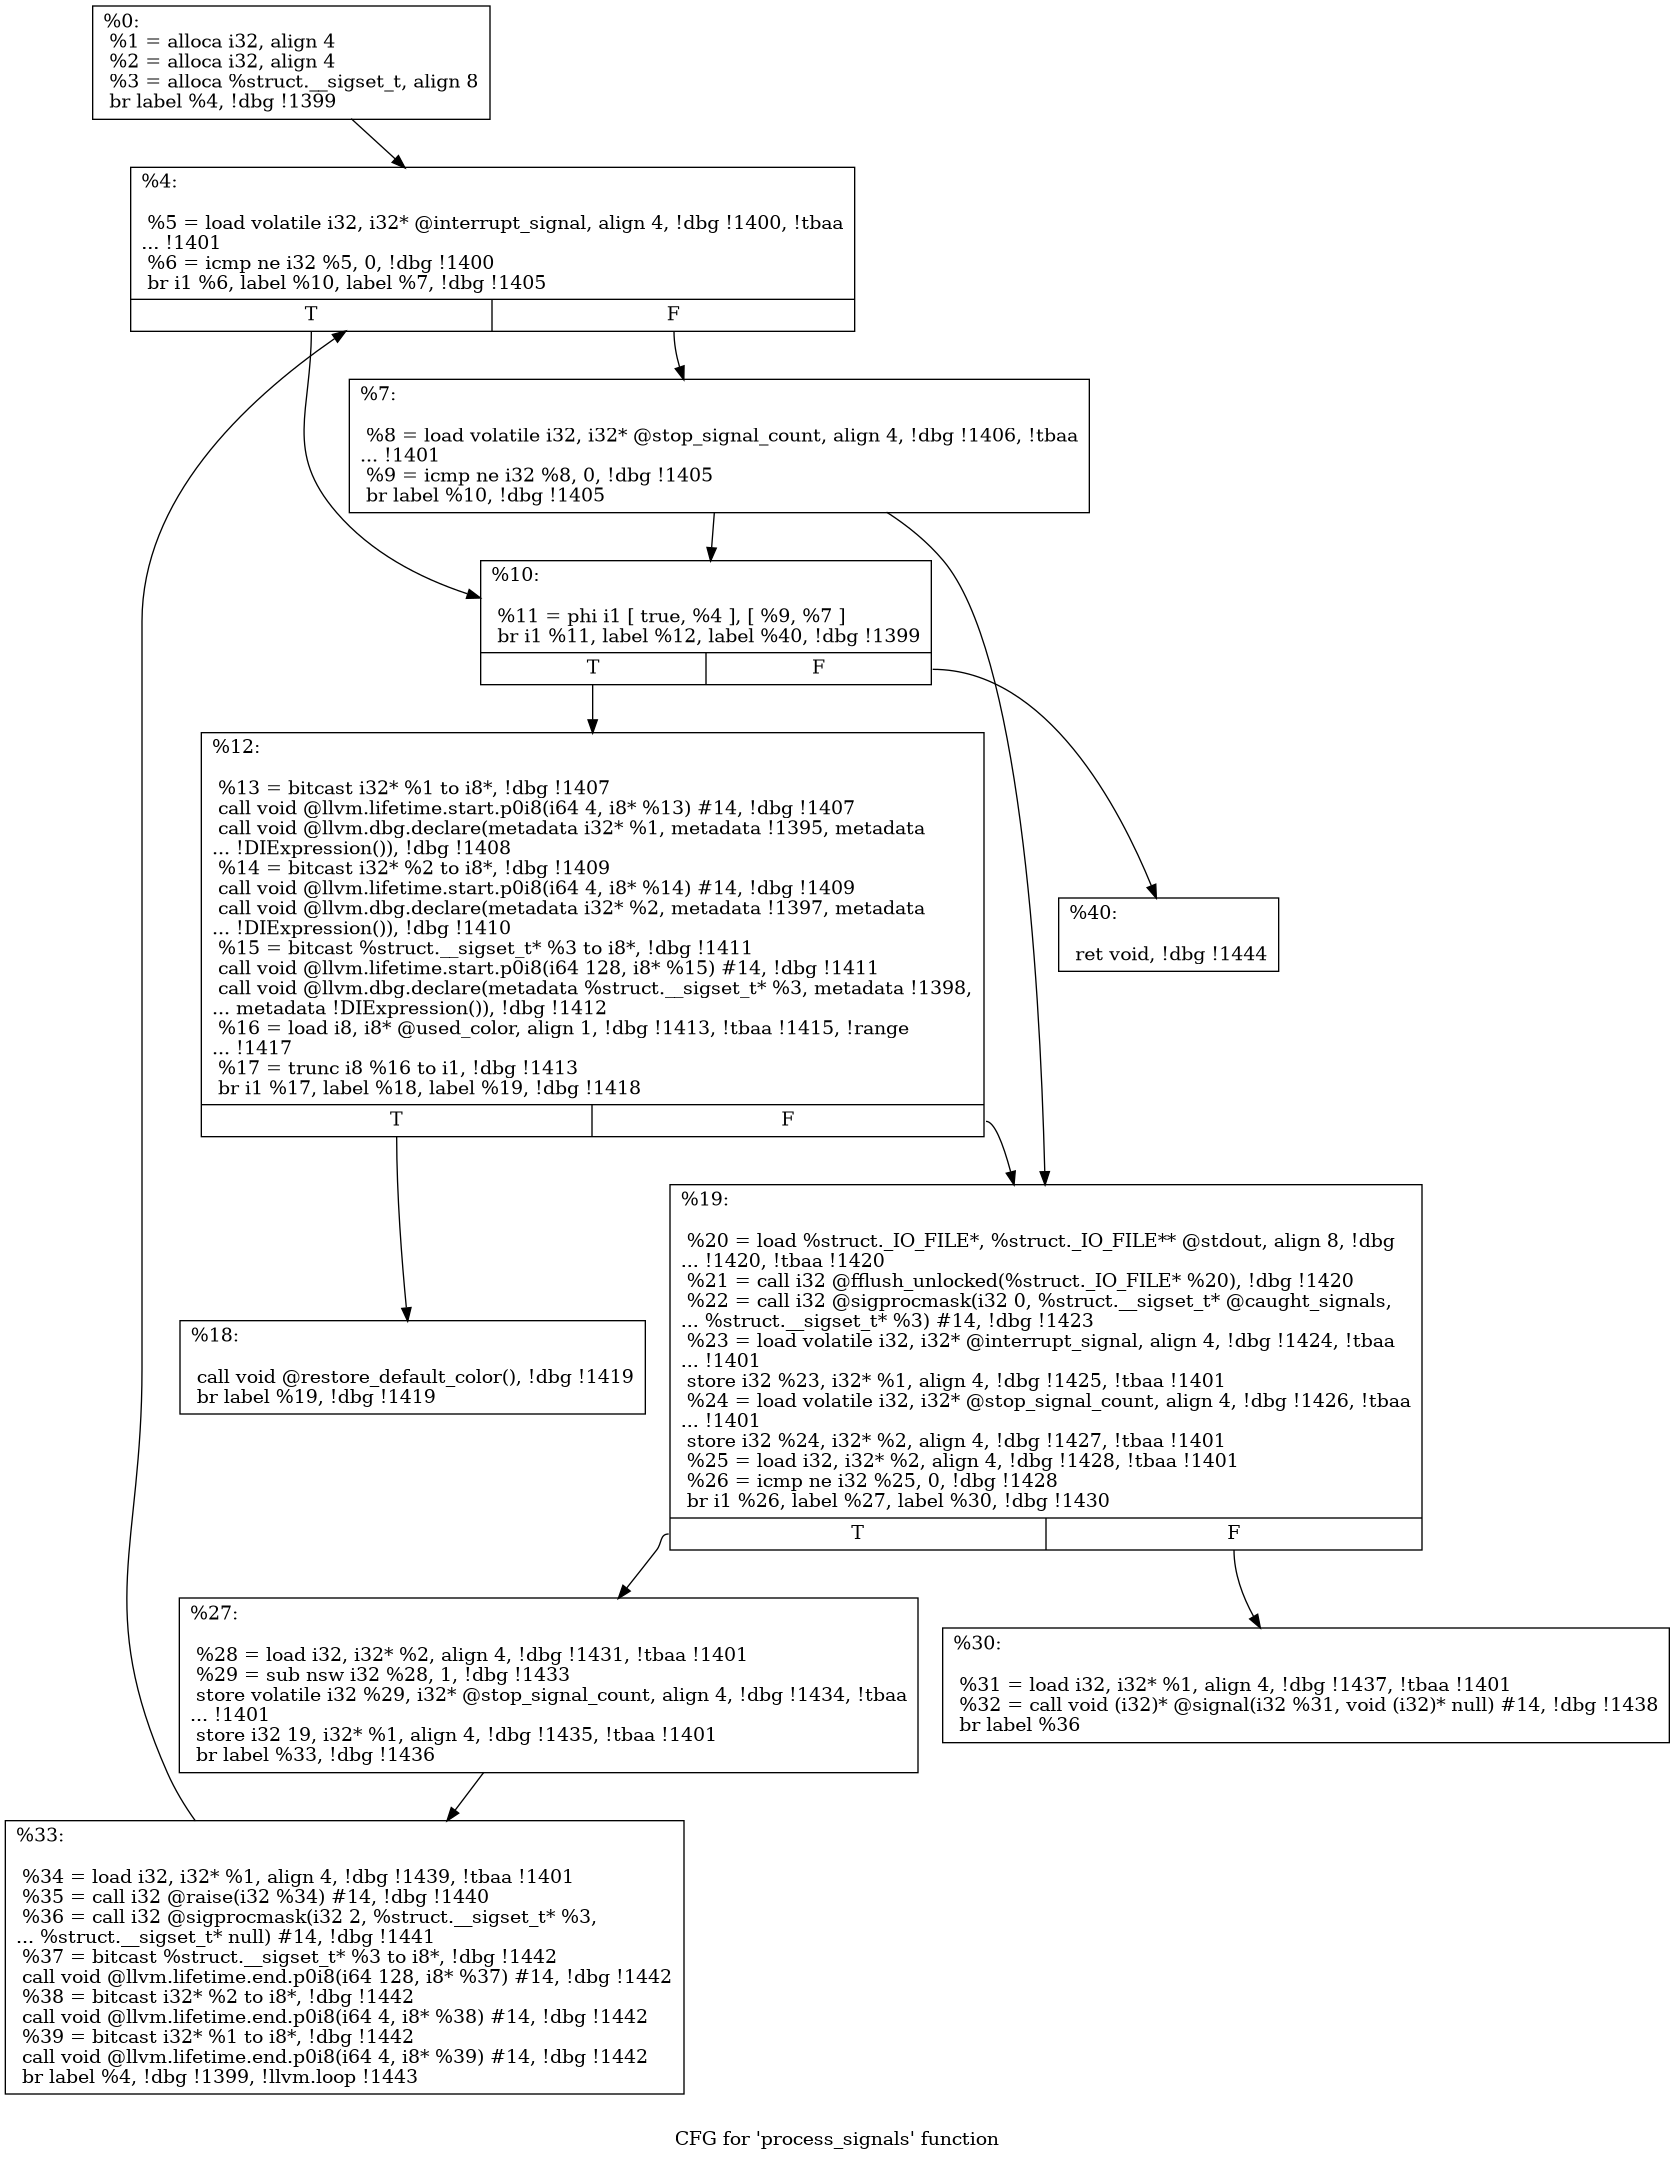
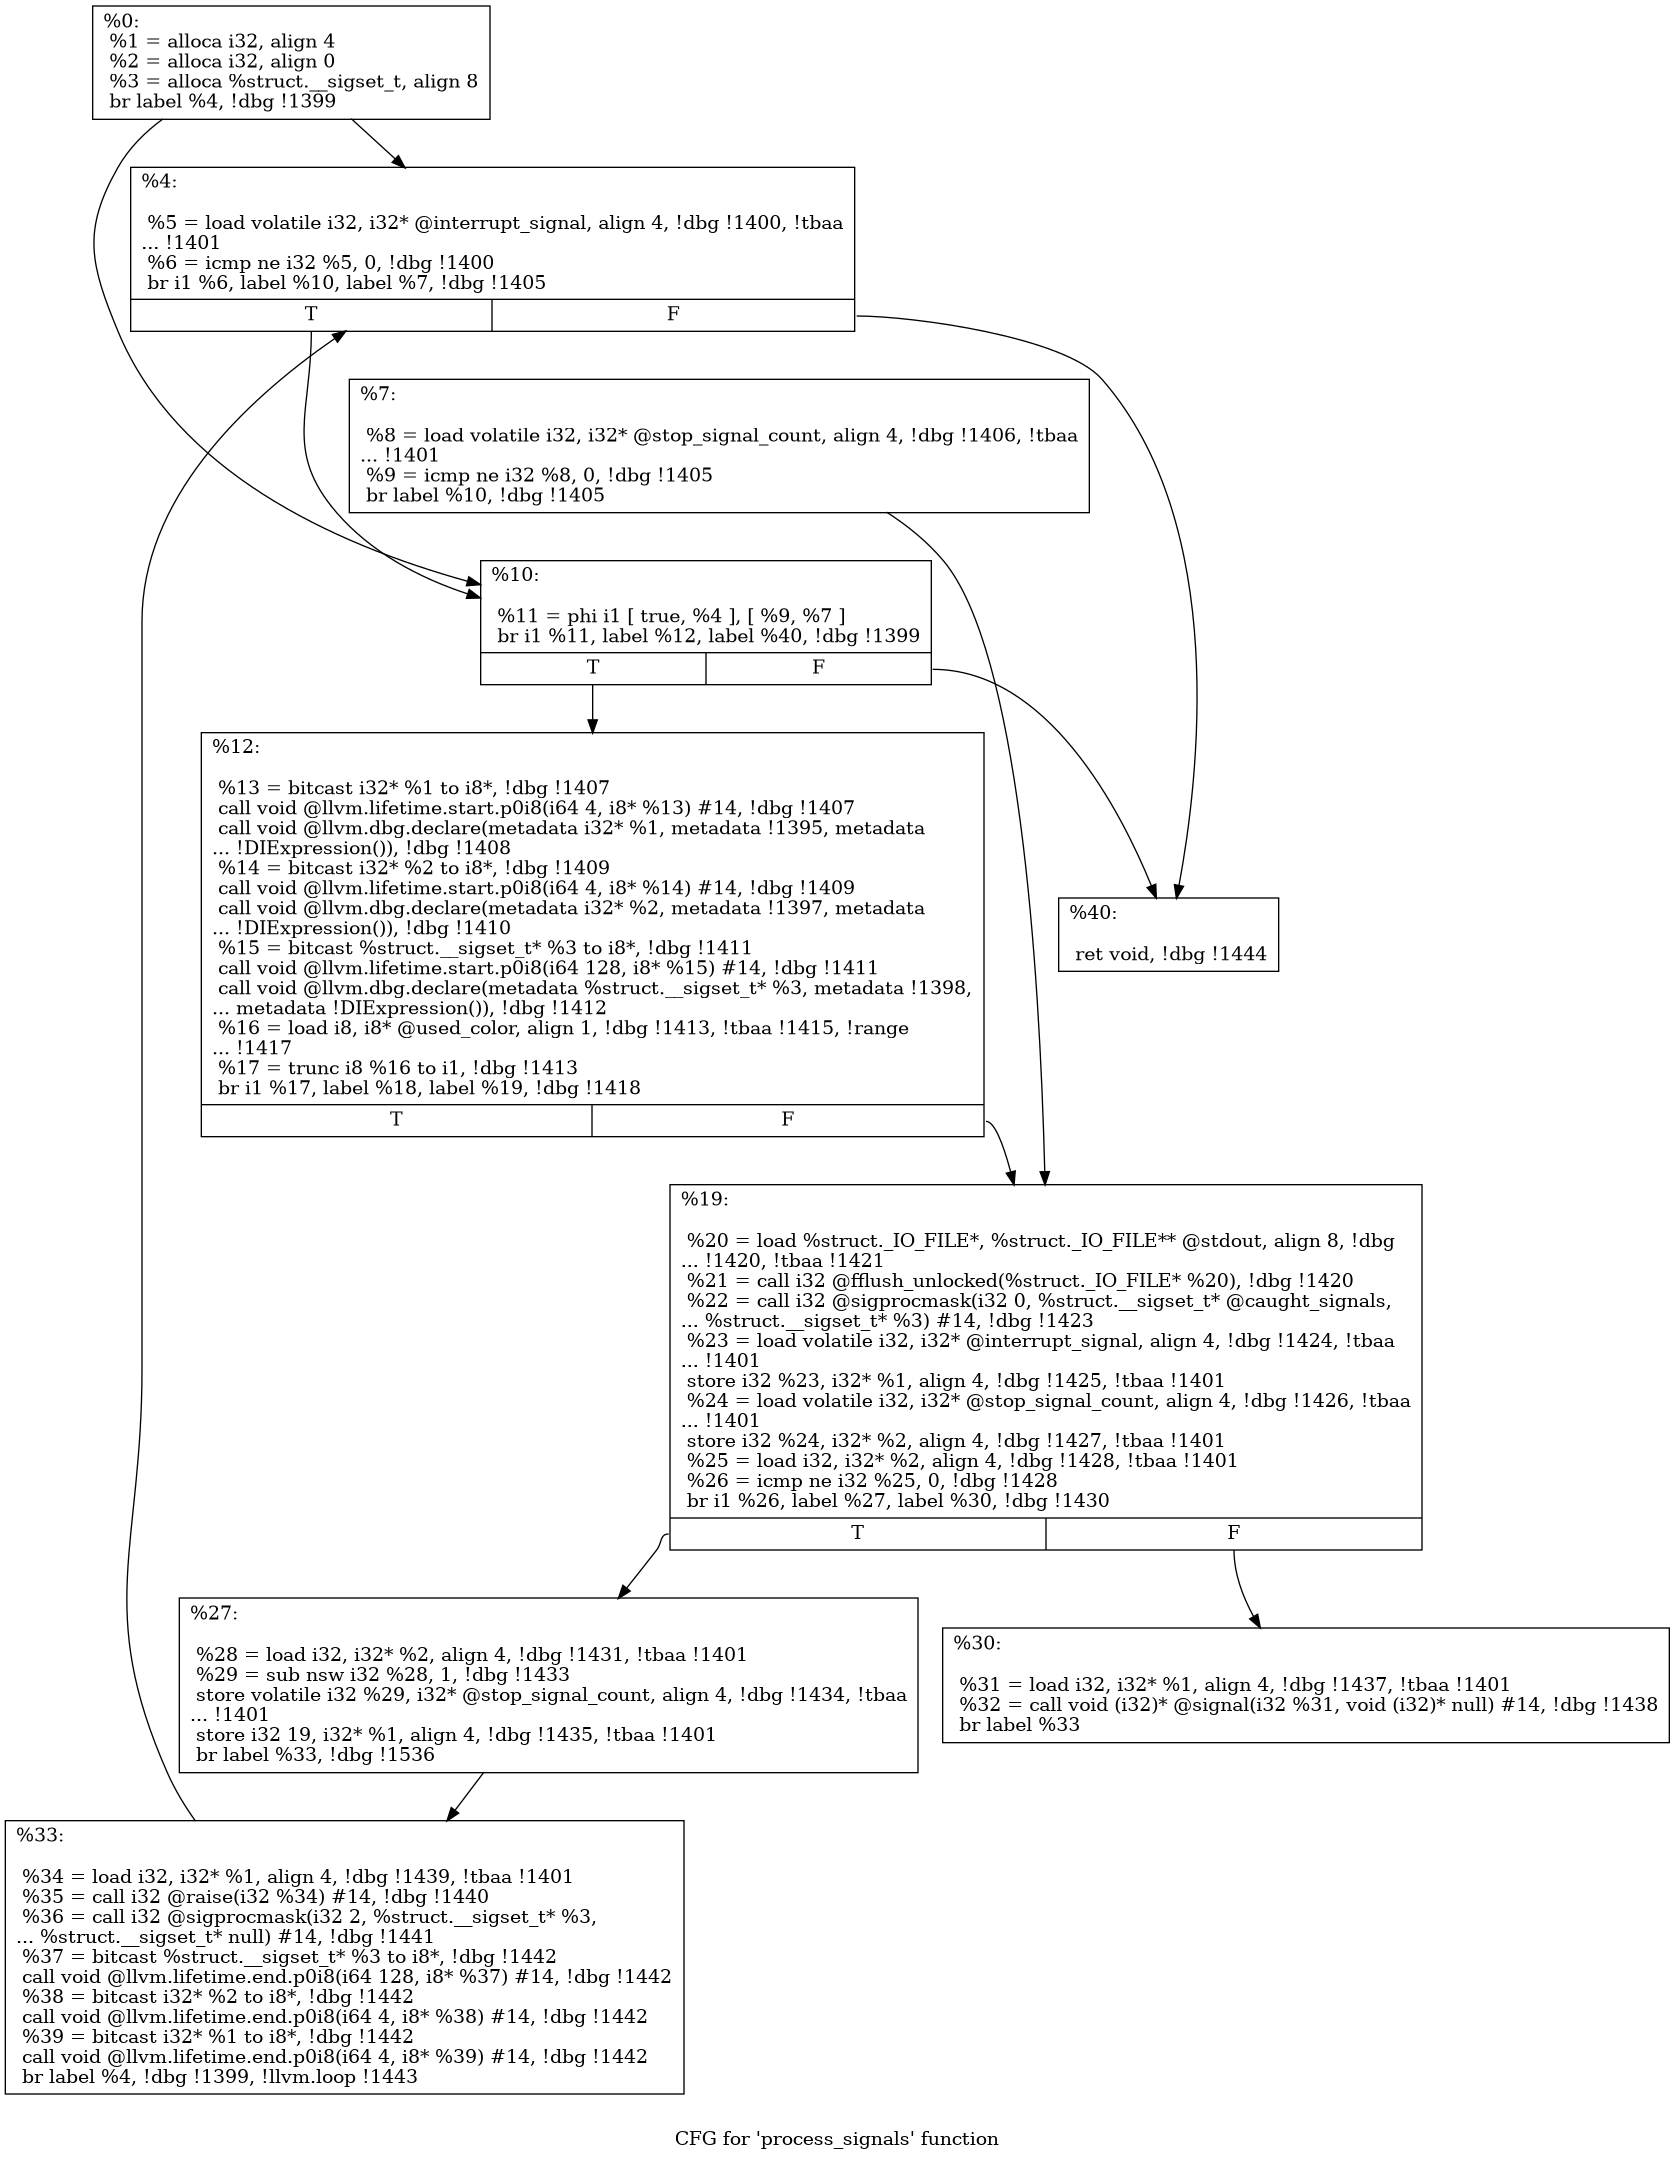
node "%0:": text "%2 = alloca i32, align 4" -> "%2 = alloca i32, align 0"
edge "%4:" -> "%7:": now "%4:" -> "%40:"
edge "%7:" -> "%10:": now "%0:" -> "%10:"
node "%19:": text "... !1420, !tbaa !1420" -> "... !1420, !tbaa !1421"
node "%18:": removed
node "%30:": text "br label %36" -> "br label %33"
node "%27:": text "br label %33, !dbg !1436" -> "br label %33, !dbg !1536"
